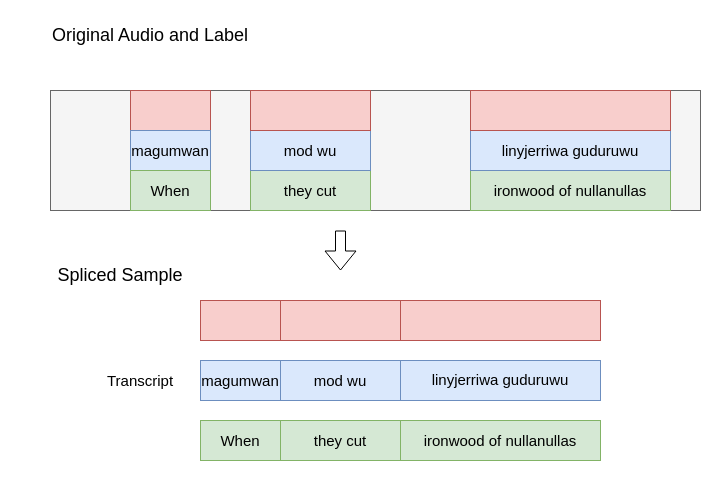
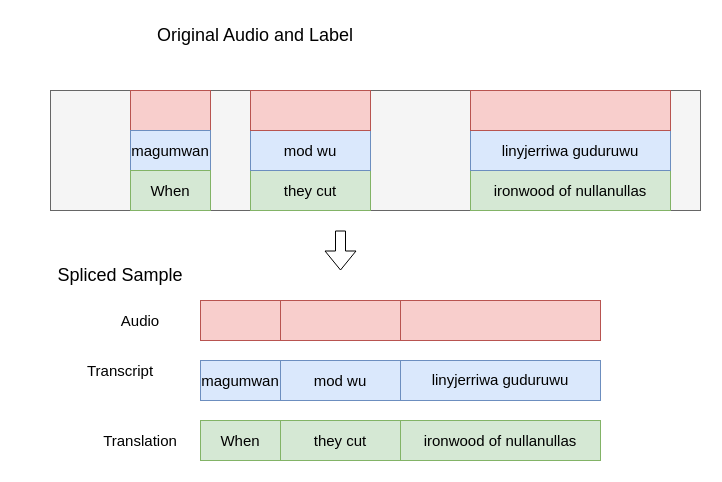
node "Original Audio and Label": moved (151, 36) -> (256, 36)
node "Audio": added
node "Transcript": moved (141, 381) -> (121, 371)
node "Translation": added
